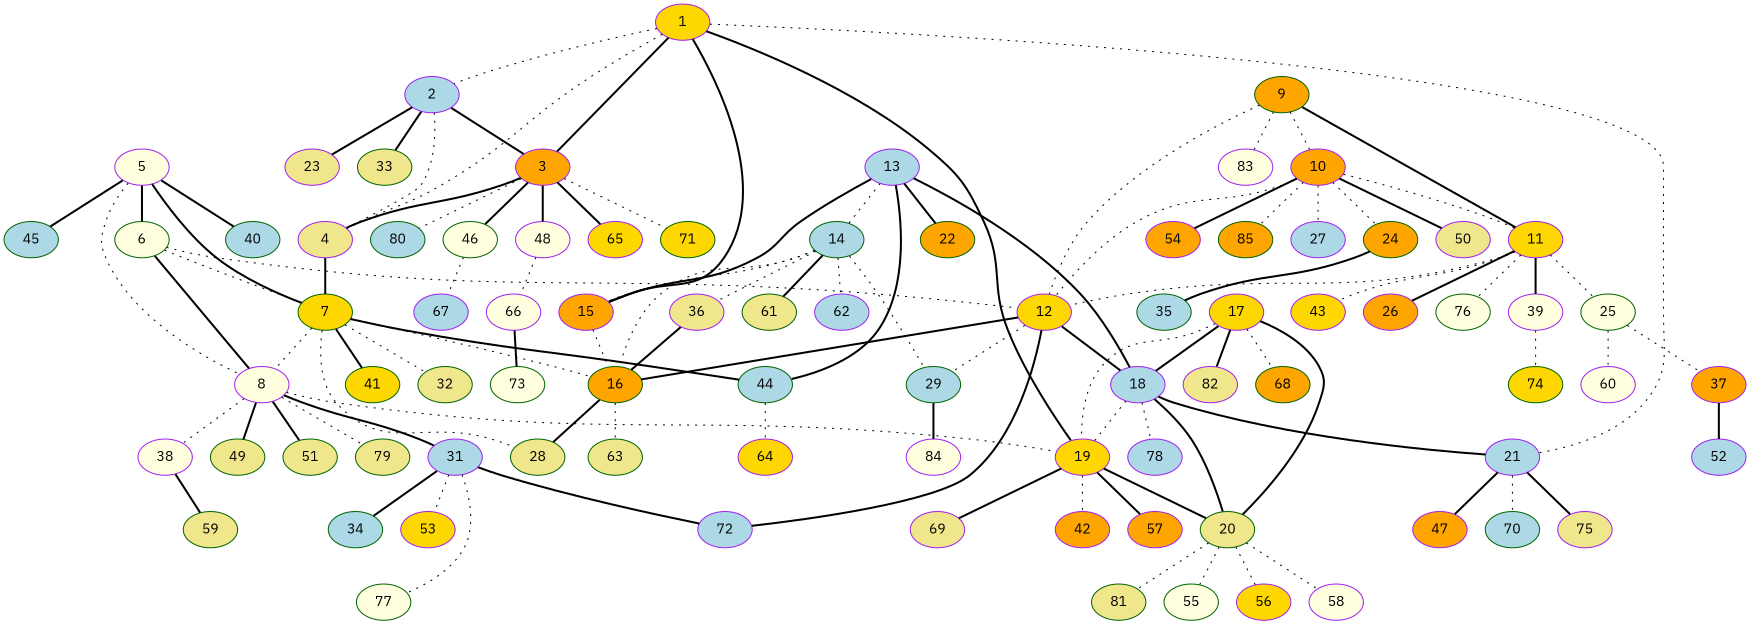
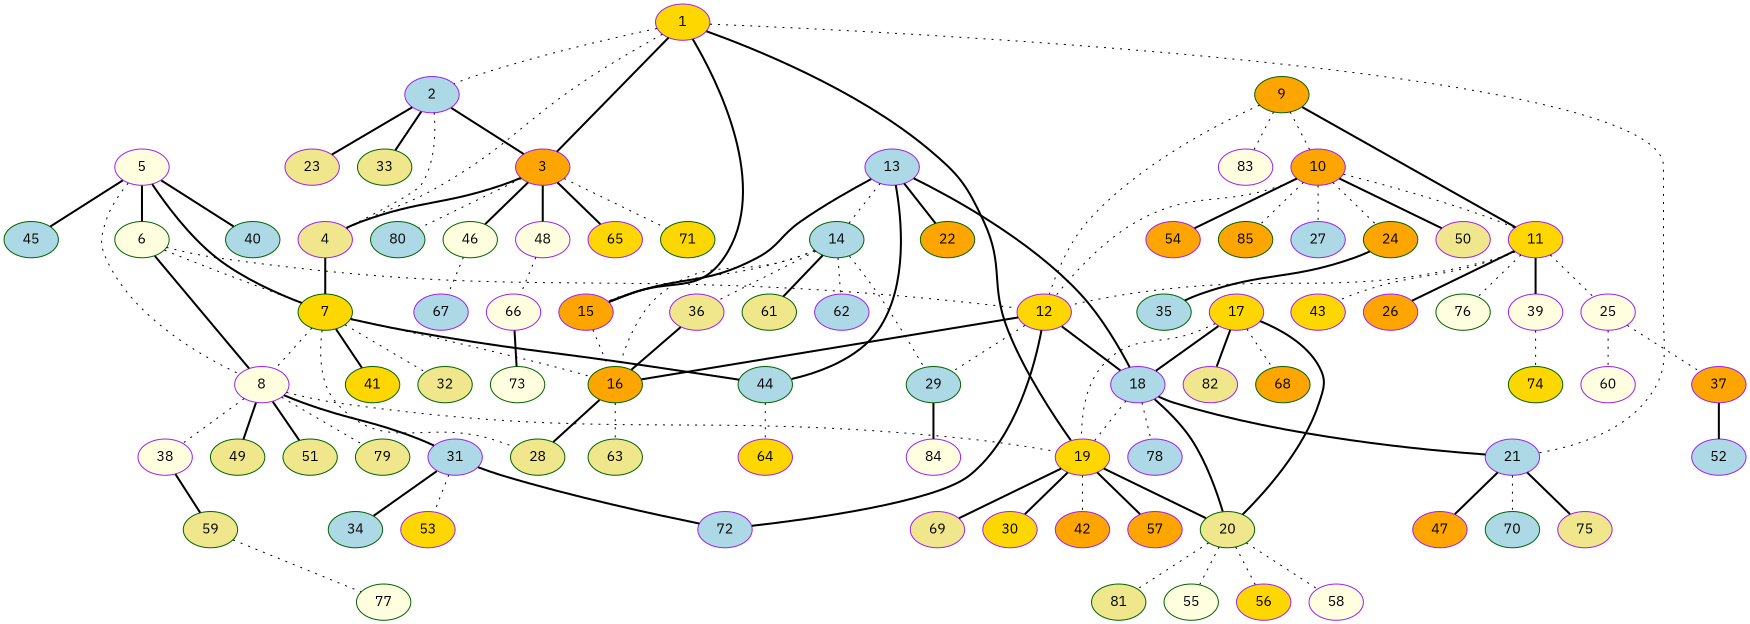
node "25": color darkgreen -> purple
node "30": added
edge "31" -- "77": now "59" -- "77"
